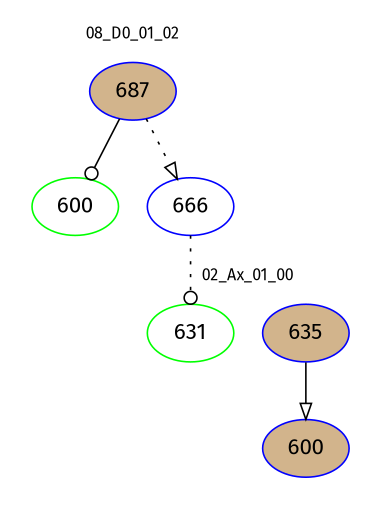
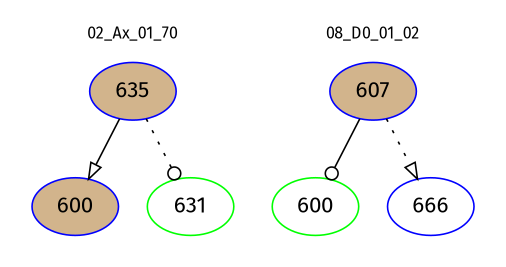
node "687": label "687" -> "607"
edge "666" -> "631": now "635" -> "631"
cluster "02_Ax_01_00": label "02_Ax_01_00" -> "02_Ax_01_70"
